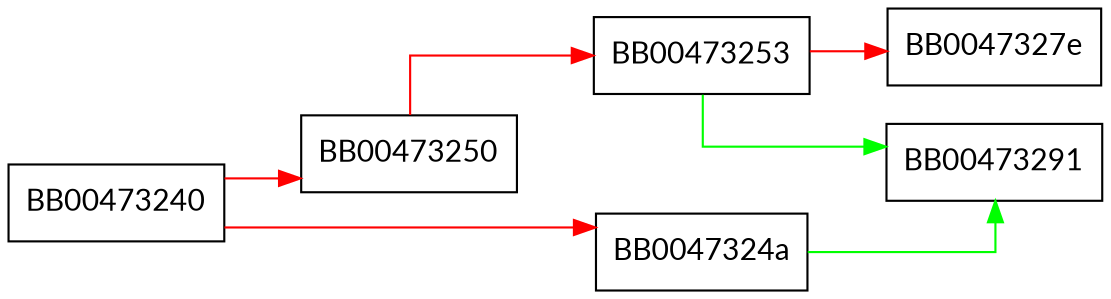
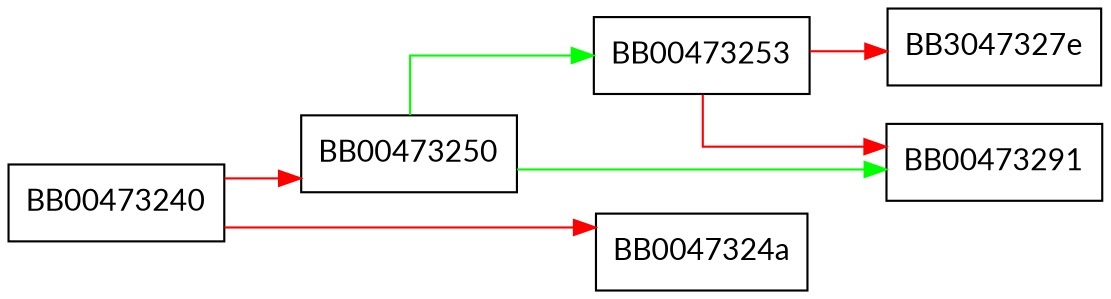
node "BB0047327e": label "BB0047327e" -> "BB3047327e"
edge "BB00473250" -> "BB00473253": color red -> green
edge "BB00473253" -> "BB00473291": color green -> red
edge "BB0047324a" -> "BB00473291": now "BB00473250" -> "BB00473291"
